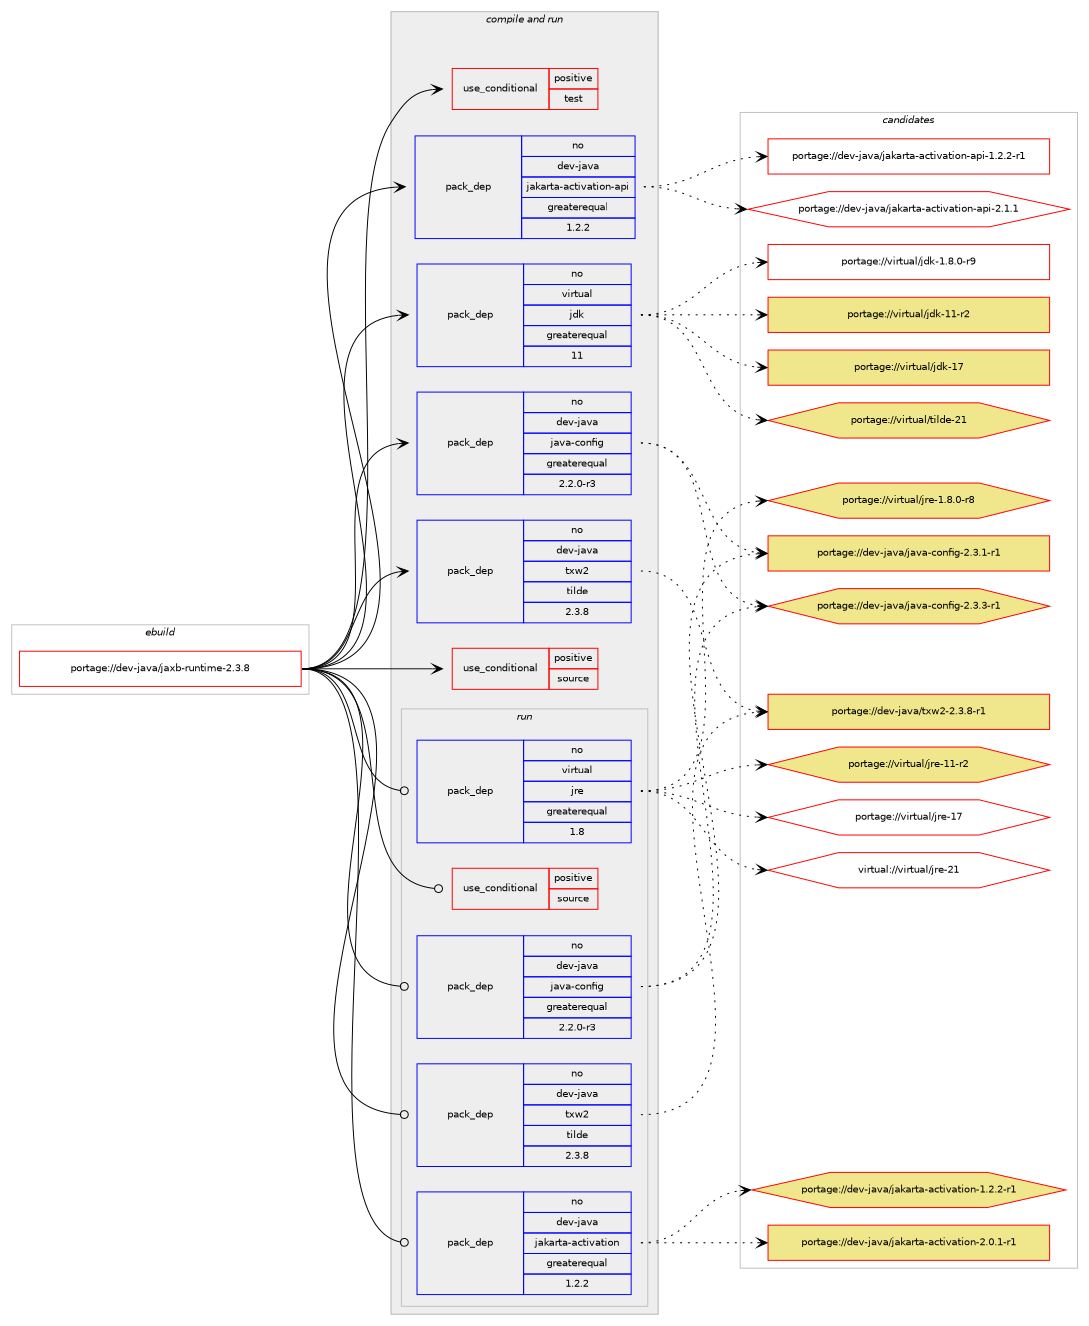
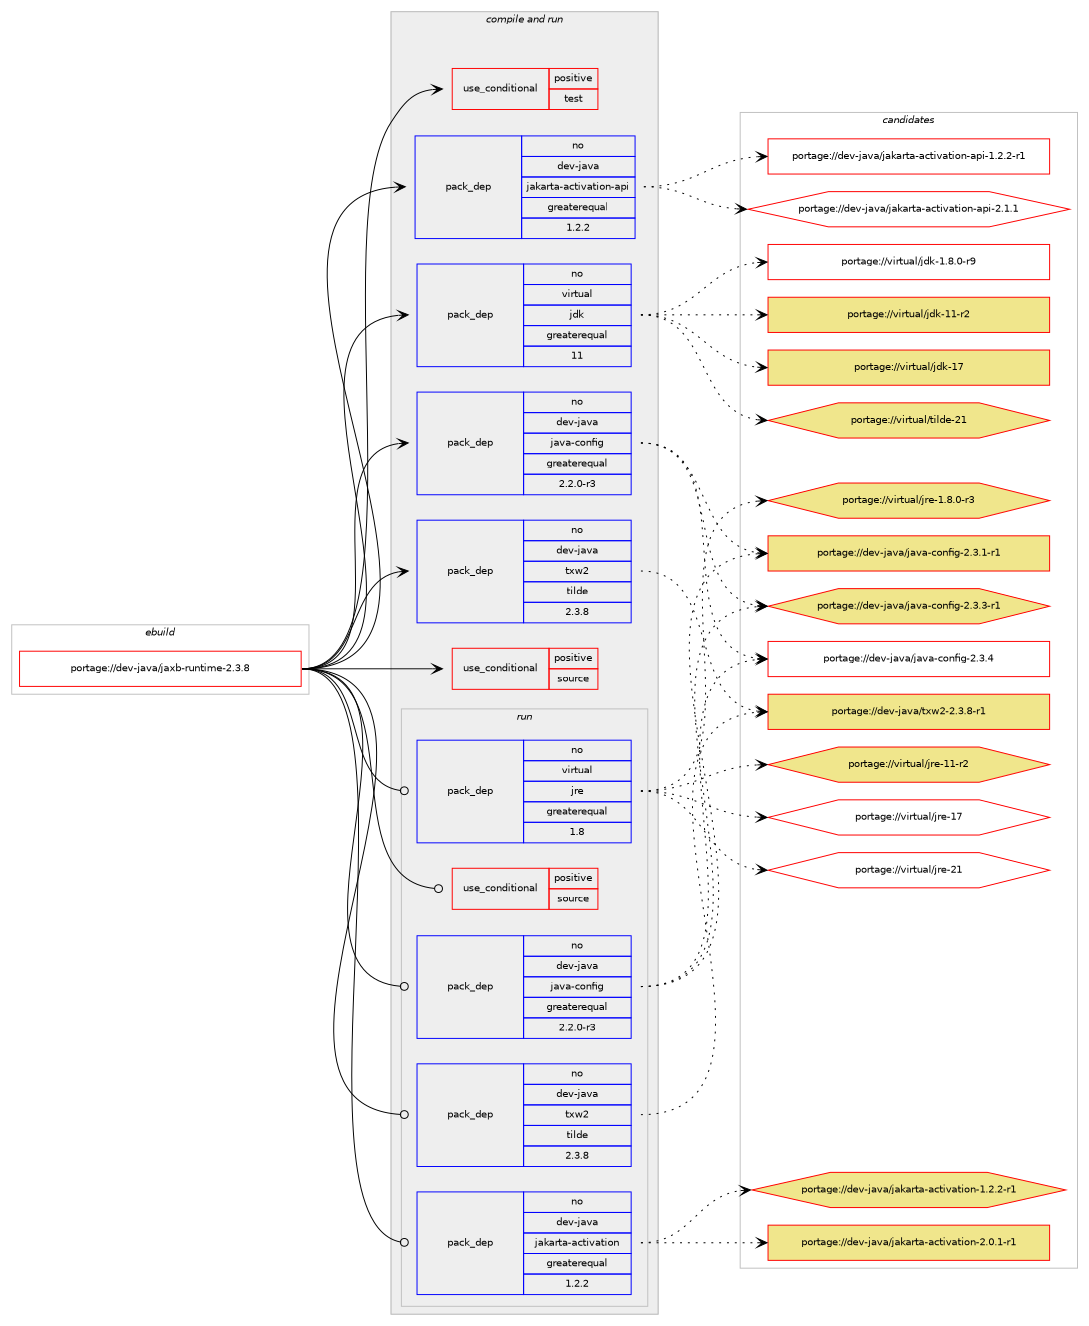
node "portage://virtual/jre-1.8.0-r8": label "portage://virtual/jre-1.8.0-r8" -> "portage://virtual/jre-1.8.0-r3"
node "portage://dev-java/java-config-2.3.4": added
node "virtual://virtual/jre-21": label "virtual://virtual/jre-21" -> "portage://virtual/jre-21"
